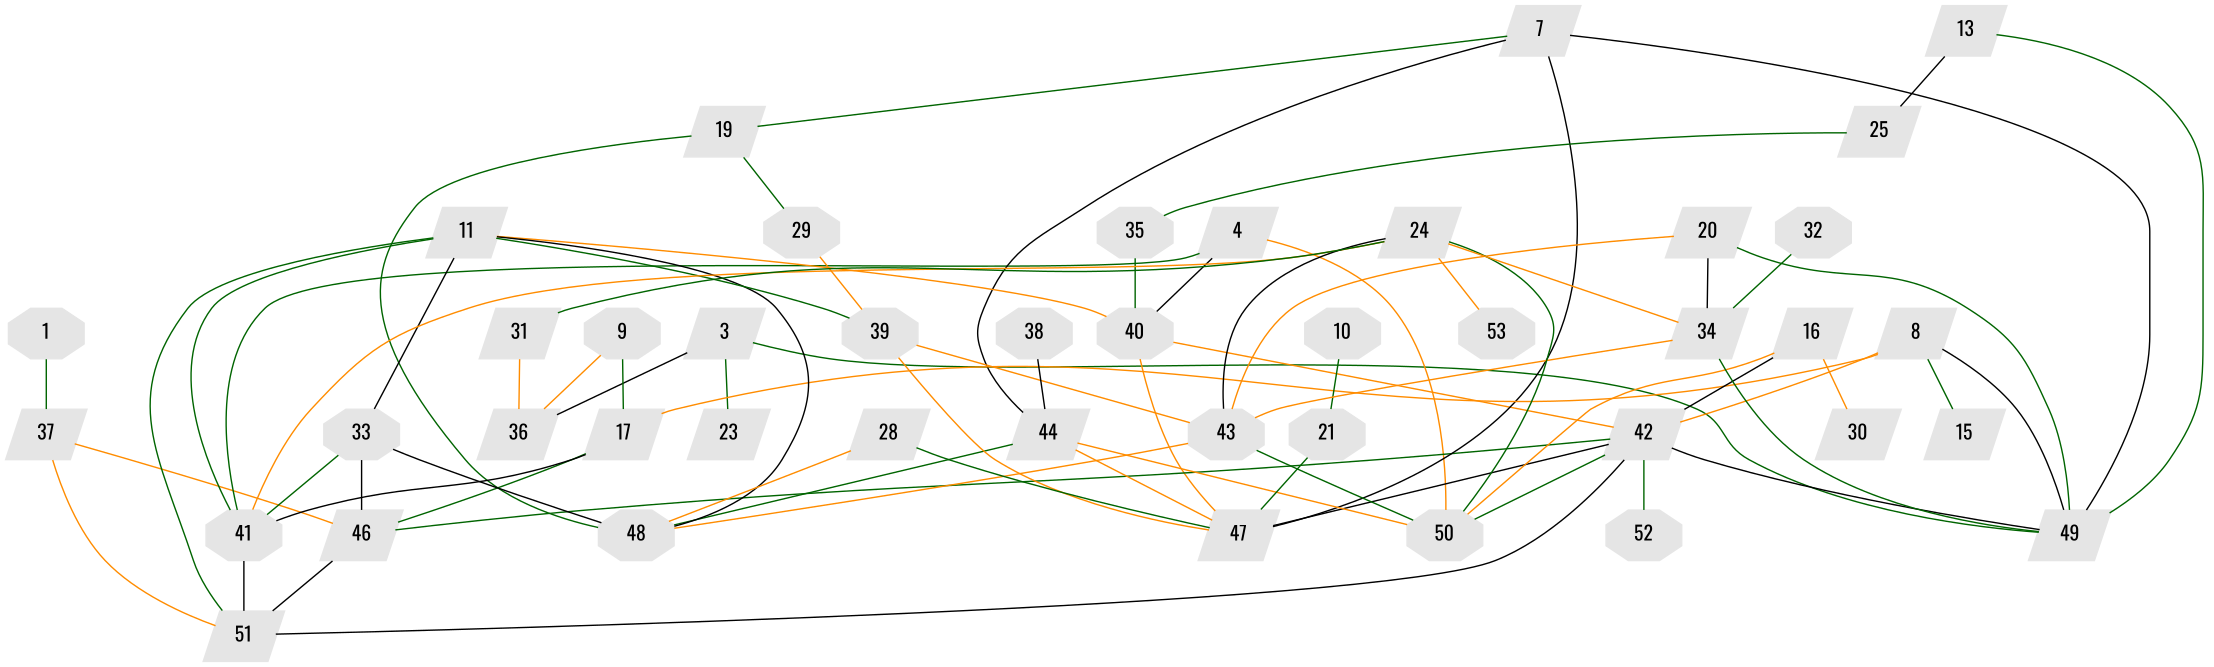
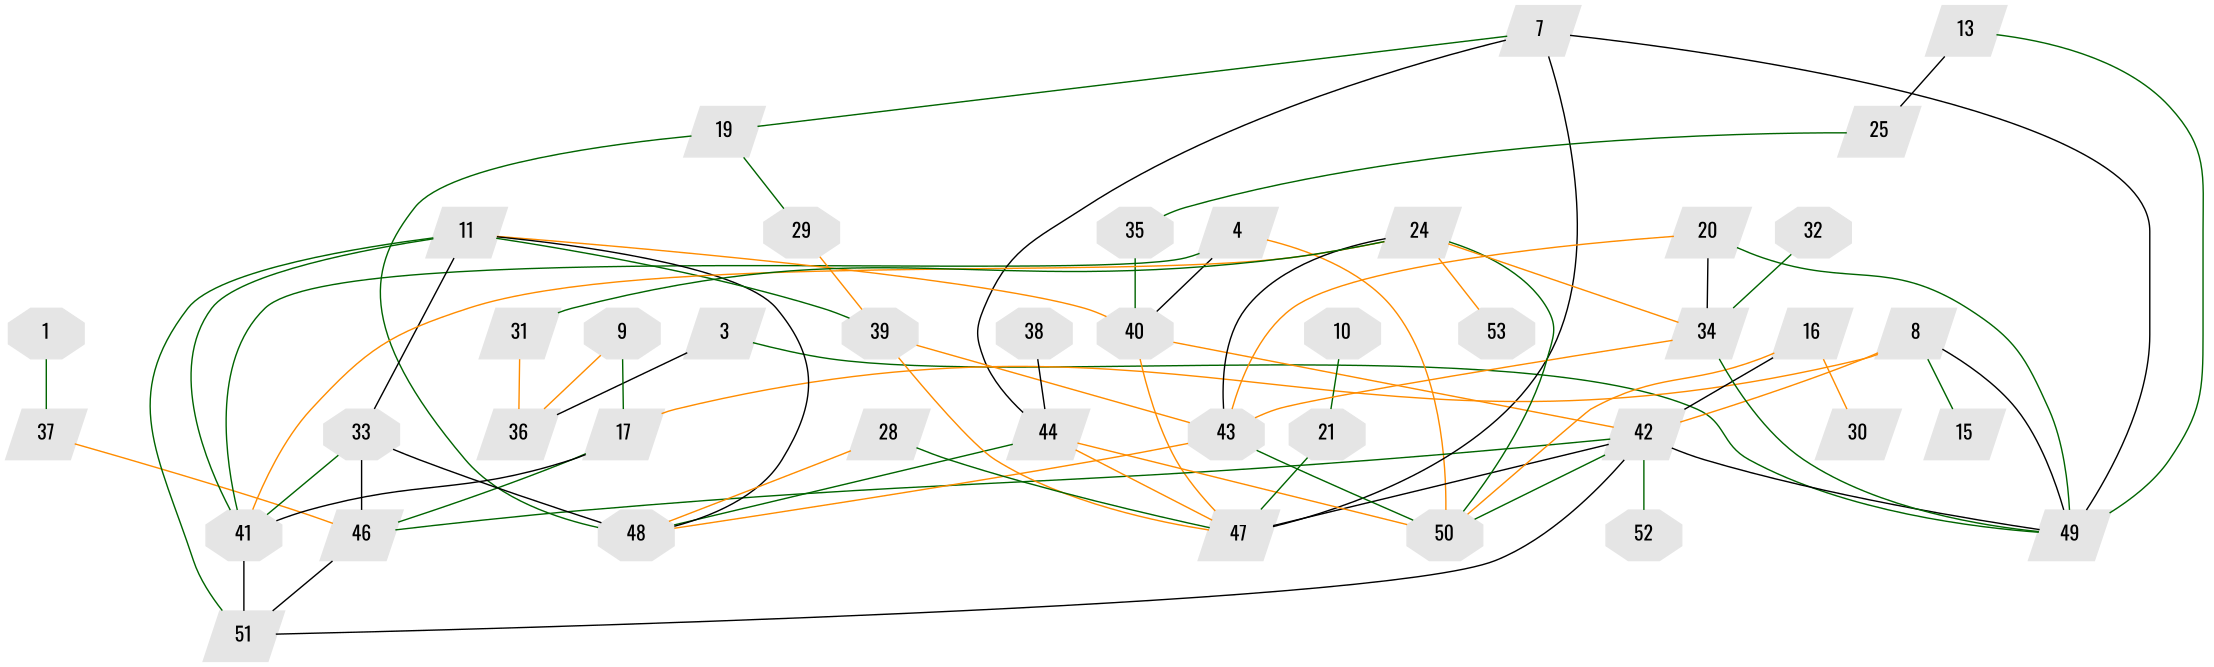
node "23": removed
edge "37" -- "51": removed
